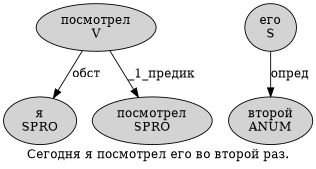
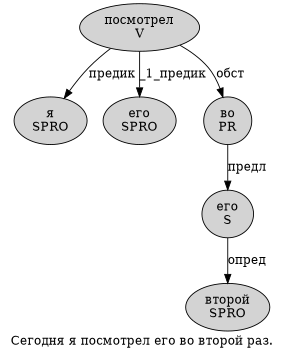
edge "посмотрел V" -> "я SPRO": label "обст" -> "предик"
node "посмотрел SPRO": label "посмотрел SPRO" -> "его SPRO"
node "во PR": added
node "второй ANUM": label "второй ANUM" -> "второй SPRO"
